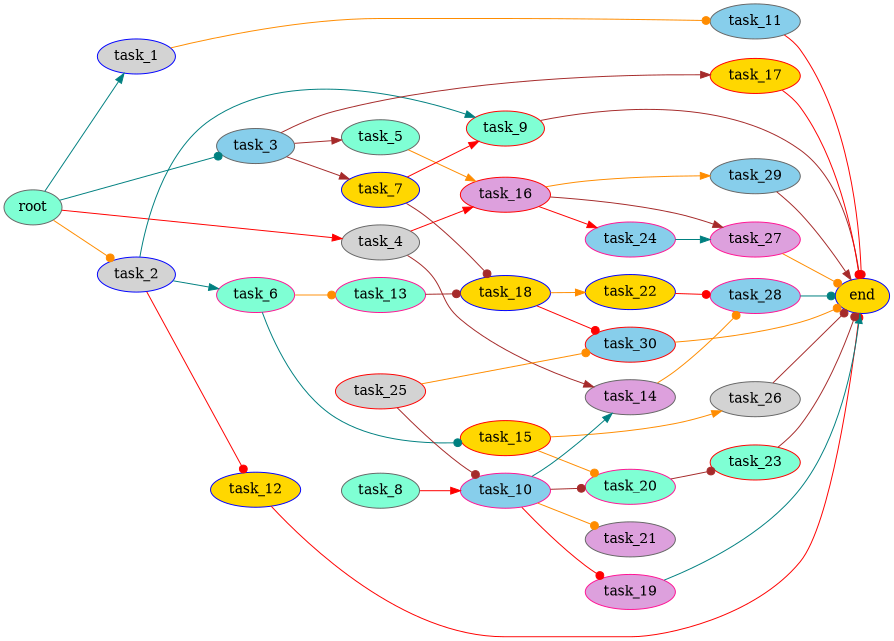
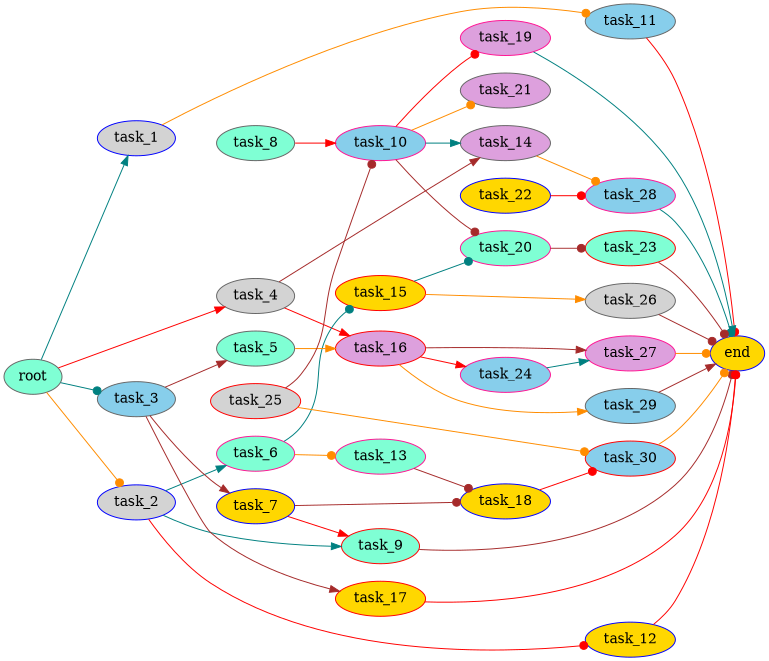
edge "task_18" -> "task_22": removed
edge "task_15" -> "task_20": color darkorange -> teal
